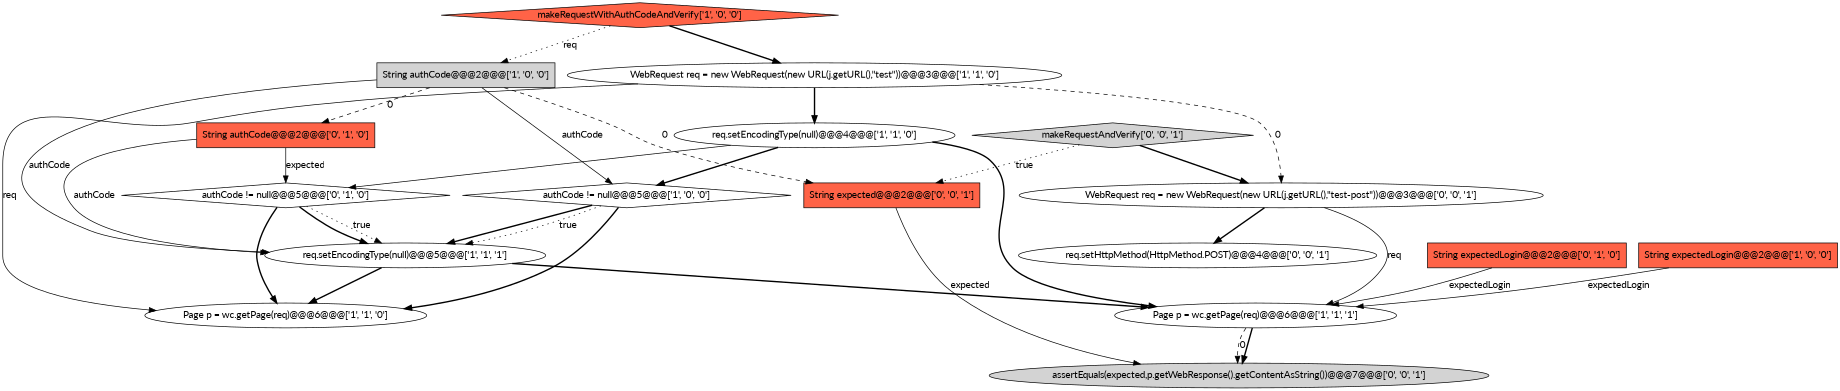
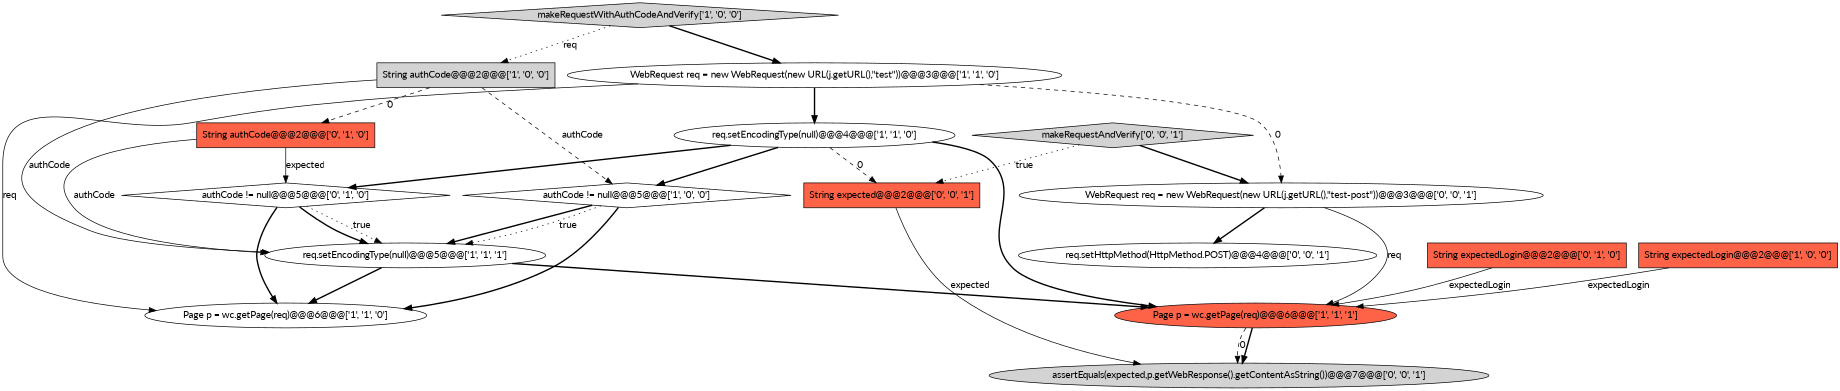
node "makeRequestWithAuthCodeAndVerify['1', '0', '0']": fillcolor tomato -> lightgray
edge "String authCode@@@2@@@['1', '0', '0']" -> "authCode != null@@@5@@@['1', '0', '0']": style solid -> dashed
edge "String authCode@@@2@@@['1', '0', '0']" -> "String expected@@@2@@@['0', '0', '1']": now "req.setEncodingType(null)@@@4@@@['1', '1', '0']" -> "String expected@@@2@@@['0', '0', '1']"
edge "req.setEncodingType(null)@@@4@@@['1', '1', '0']" -> "authCode != null@@@5@@@['0', '1', '0']": style solid -> bold
node "Page p = wc.getPage(req)@@@6@@@['1', '1', '1']": fillcolor white -> tomato
